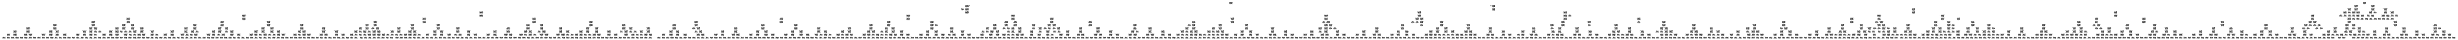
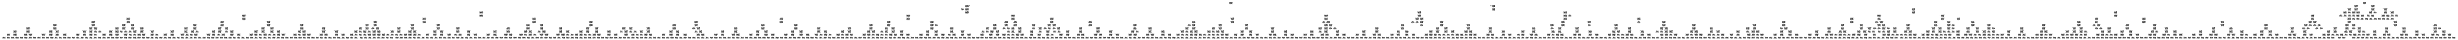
node "X[1] <= 0.1991 mse = 0.1548 samples = 114 value = 0.8946": removed
node "mse = 0.0799 samples = 7 value = 0.9764": added
